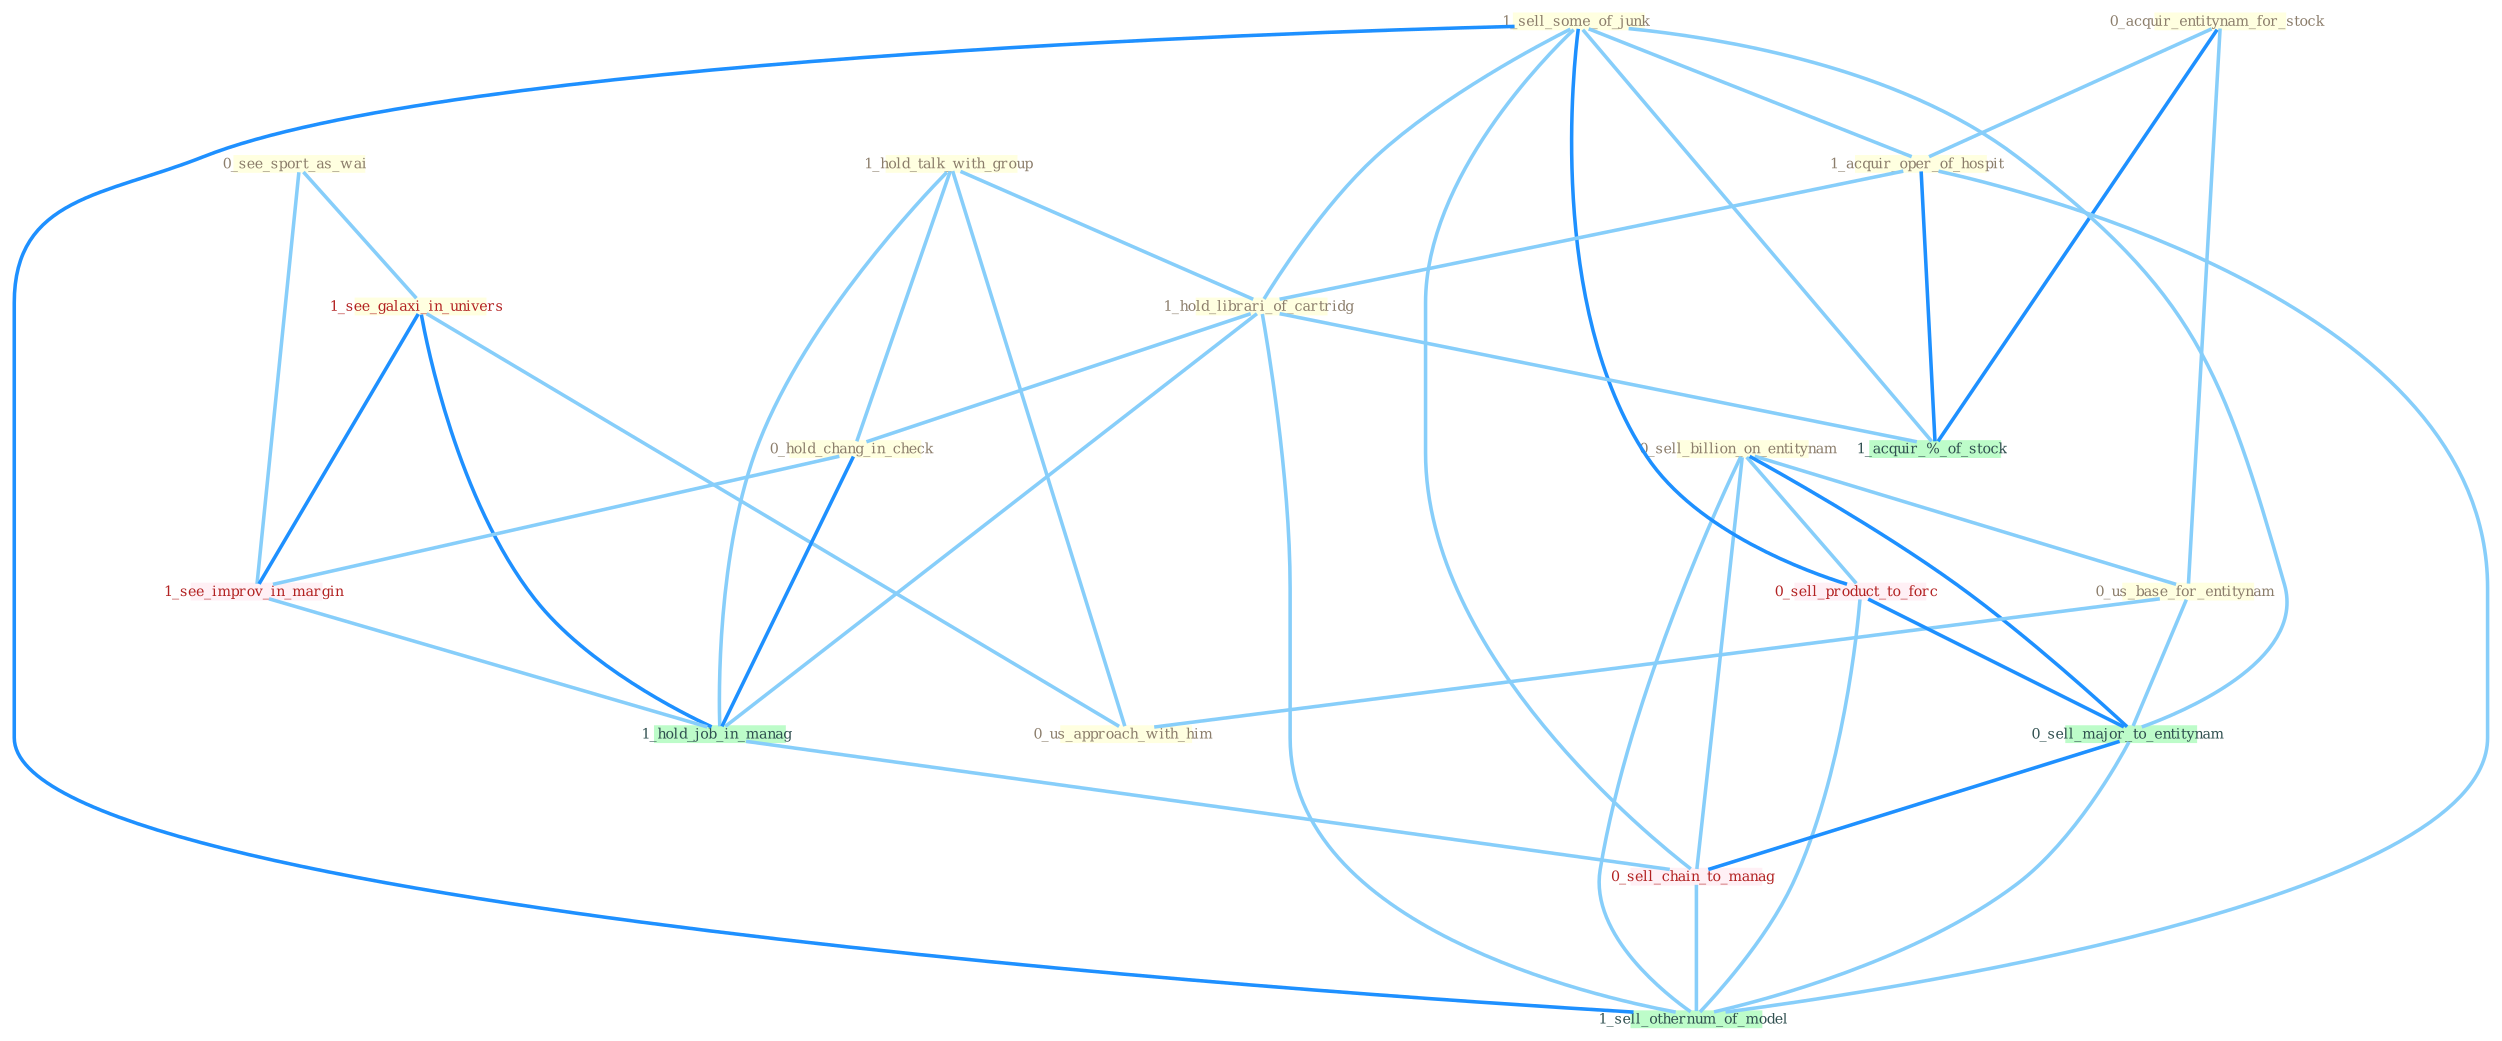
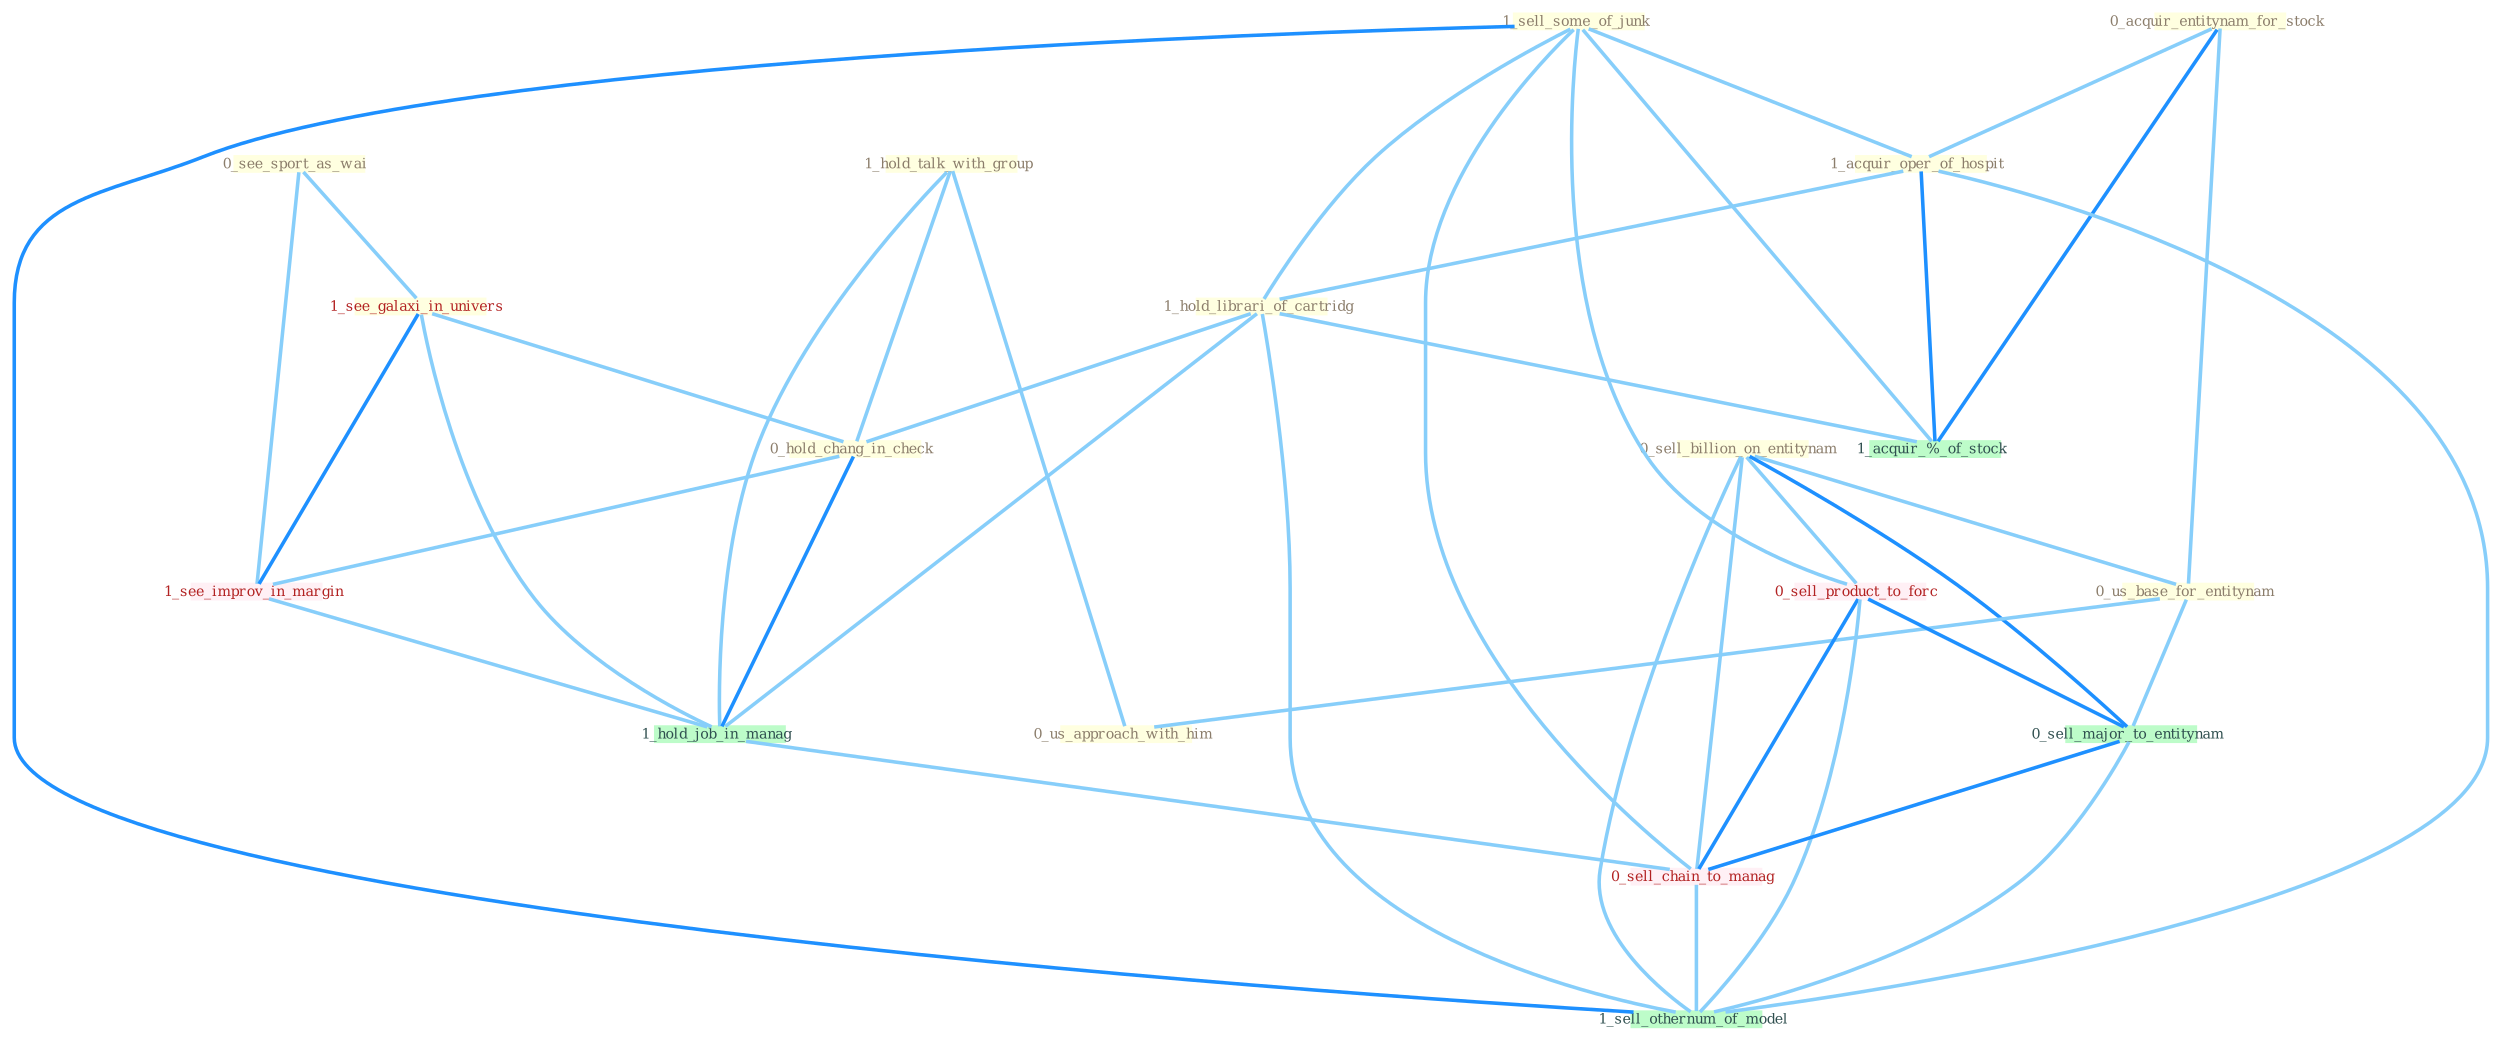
edge "1_hold_talk_with_group" -- "1_hold_librari_of_cartridg": removed
edge "1_sell_some_of_junk" -- "0_sell_major_to_entitynam": removed
edge "1_sell_some_of_junk" -- "0_sell_product_to_forc": color #1e90ff -> #87cefa
edge "1_see_galaxi_in_univers" -- "0_us_approach_with_him": now "1_see_galaxi_in_univers" -- "0_hold_chang_in_check"
edge "1_see_galaxi_in_univers" -- "1_hold_job_in_manag": color #1e90ff -> #87cefa
edge "0_sell_product_to_forc" -- "0_sell_chain_to_manag": added
